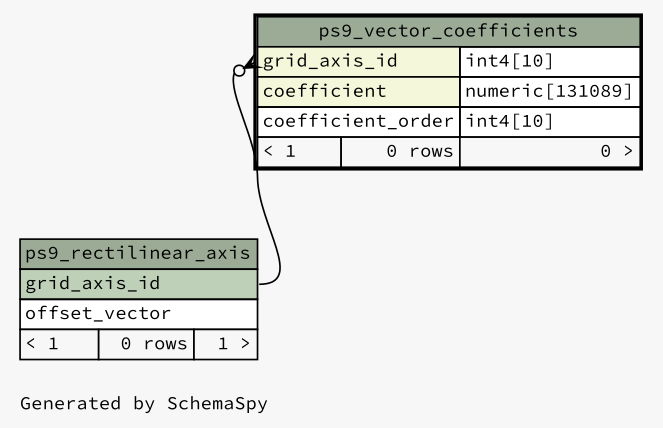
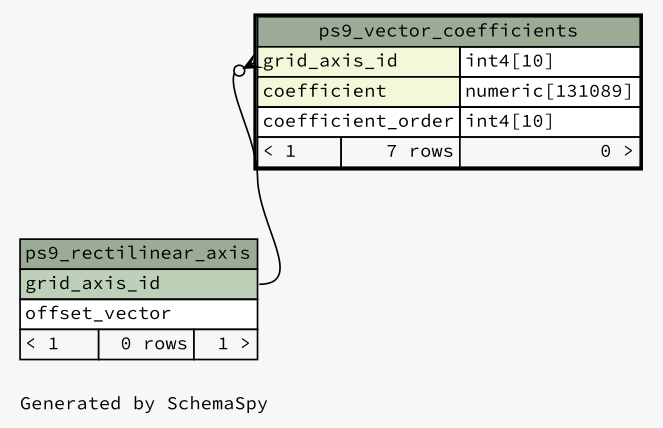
node "ps9_vector_coefficients": text "0 rows" -> "7 rows"
